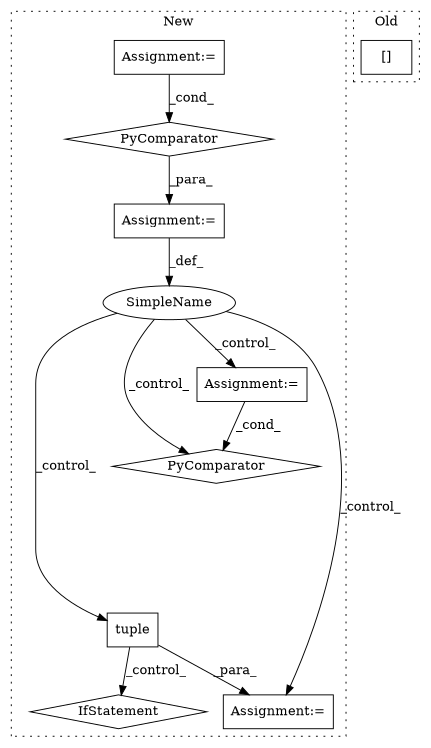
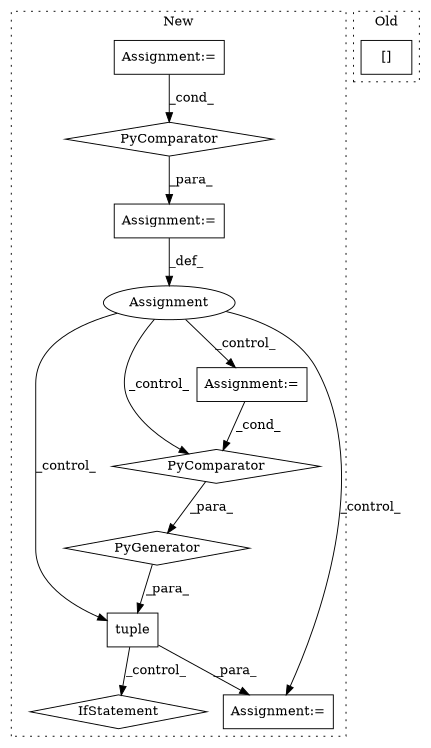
node "SimpleName": label "SimpleName" -> "Assignment"
node "PyGenerator": added
